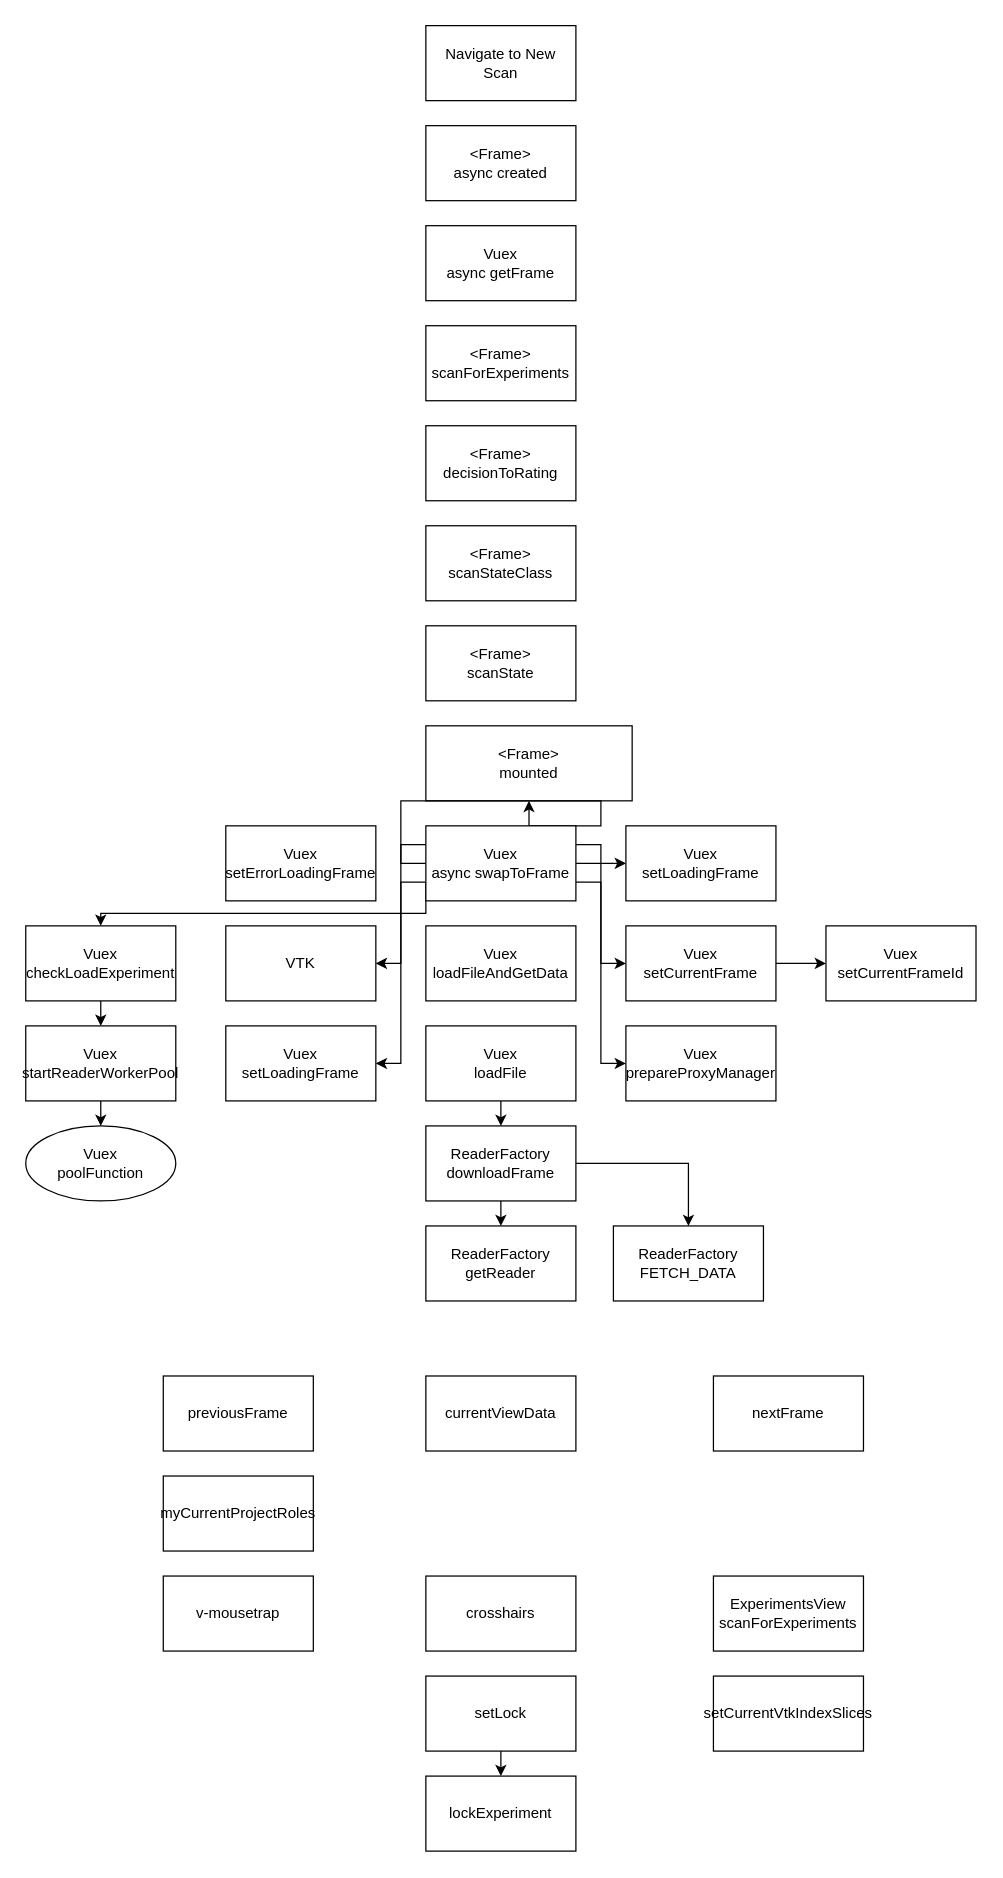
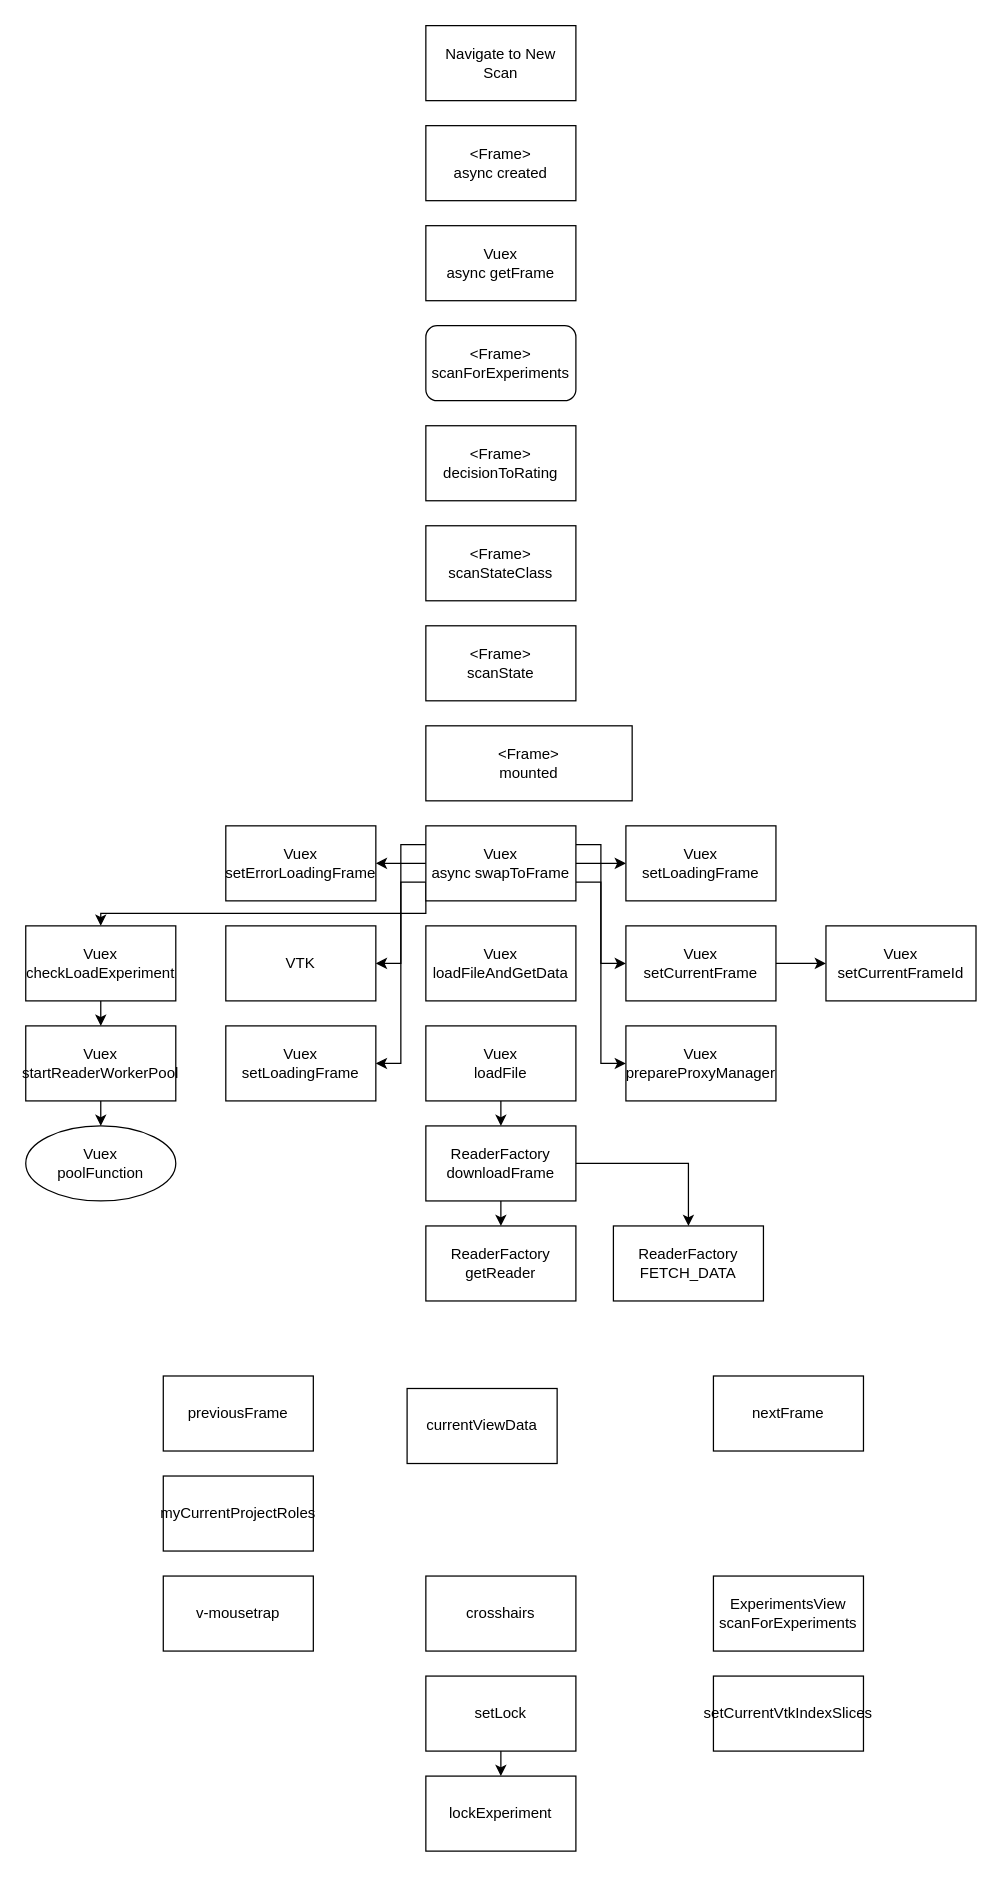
node "<Frame> scanForExperiments": shape rectangle -> rounded rectangle
edge "Vuex async swapToFrame" -> "<Frame> mounted": now "Vuex async swapToFrame" -> "Vuex setErrorLoadingFrame"
node "currentViewData": moved (501, 1413) -> (482, 1426)
